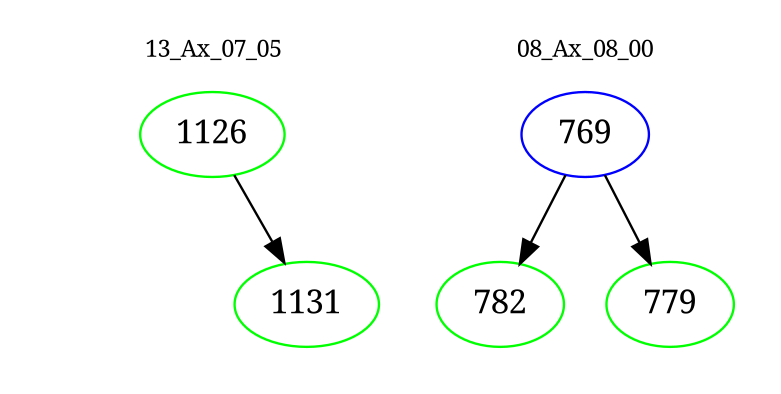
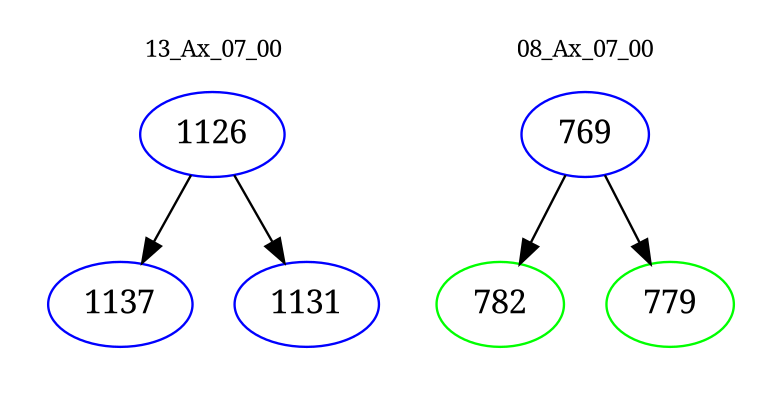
cluster "13_Ax_07_05": label "13_Ax_07_05" -> "13_Ax_07_00"
cluster "08_Ax_08_00": label "08_Ax_08_00" -> "08_Ax_07_00"
node "1126": color green -> blue
node "1137": added
node "1131": color green -> blue
